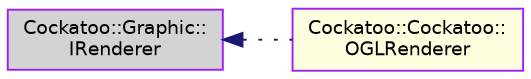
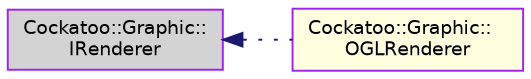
node "Cockatoo::Cockatoo:: OGLRenderer": label "Cockatoo::Cockatoo:: OGLRenderer" -> "Cockatoo::Graphic:: OGLRenderer"
